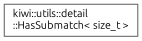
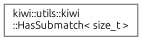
node "kiwi::utils::detail ::HasSubmatch< size_t >": label "kiwi::utils::detail ::HasSubmatch< size_t >" -> "kiwi::utils::kiwi ::HasSubmatch< size_t >"
